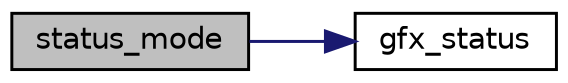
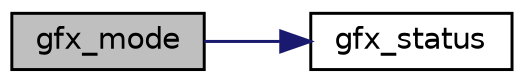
node "status_mode": label "status_mode" -> "gfx_mode"
